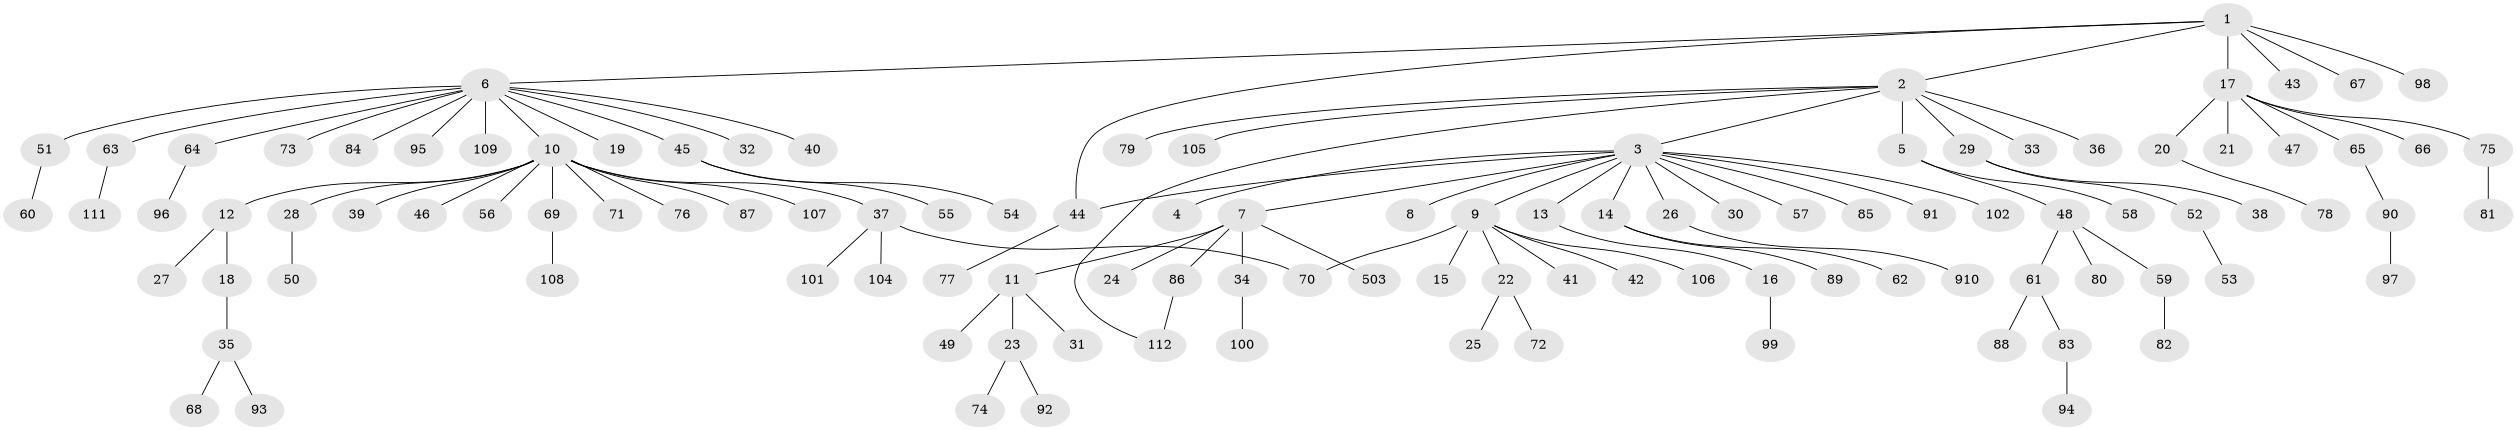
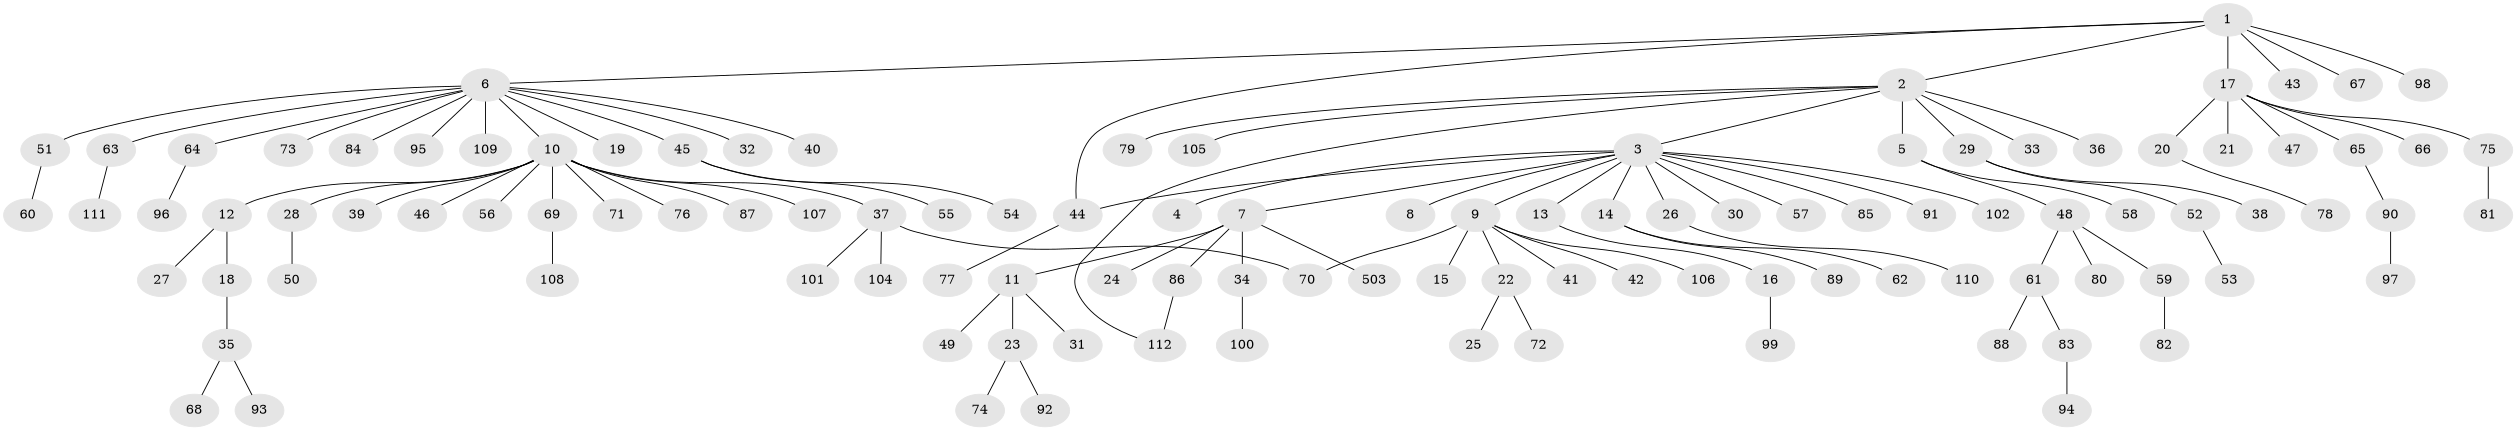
node "910": label "910" -> "110"
